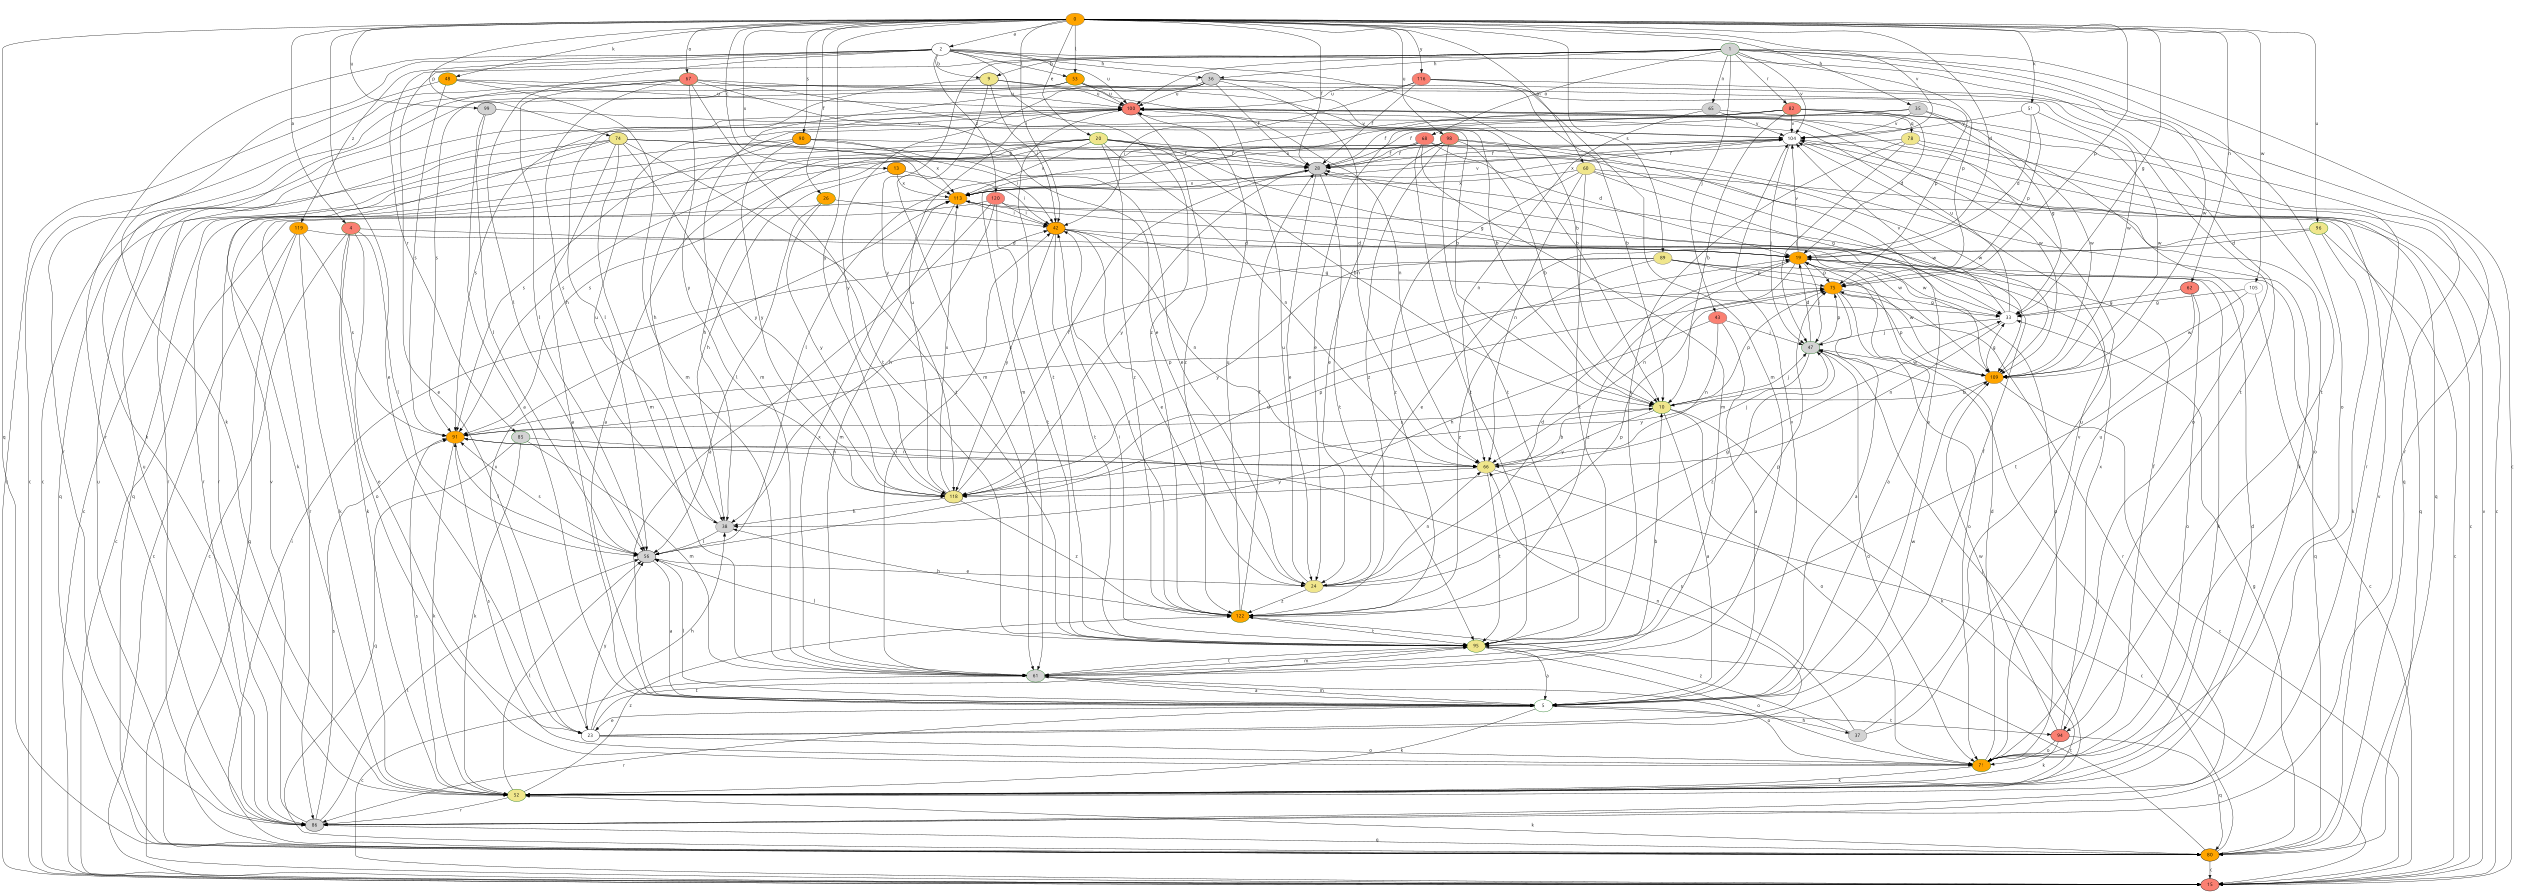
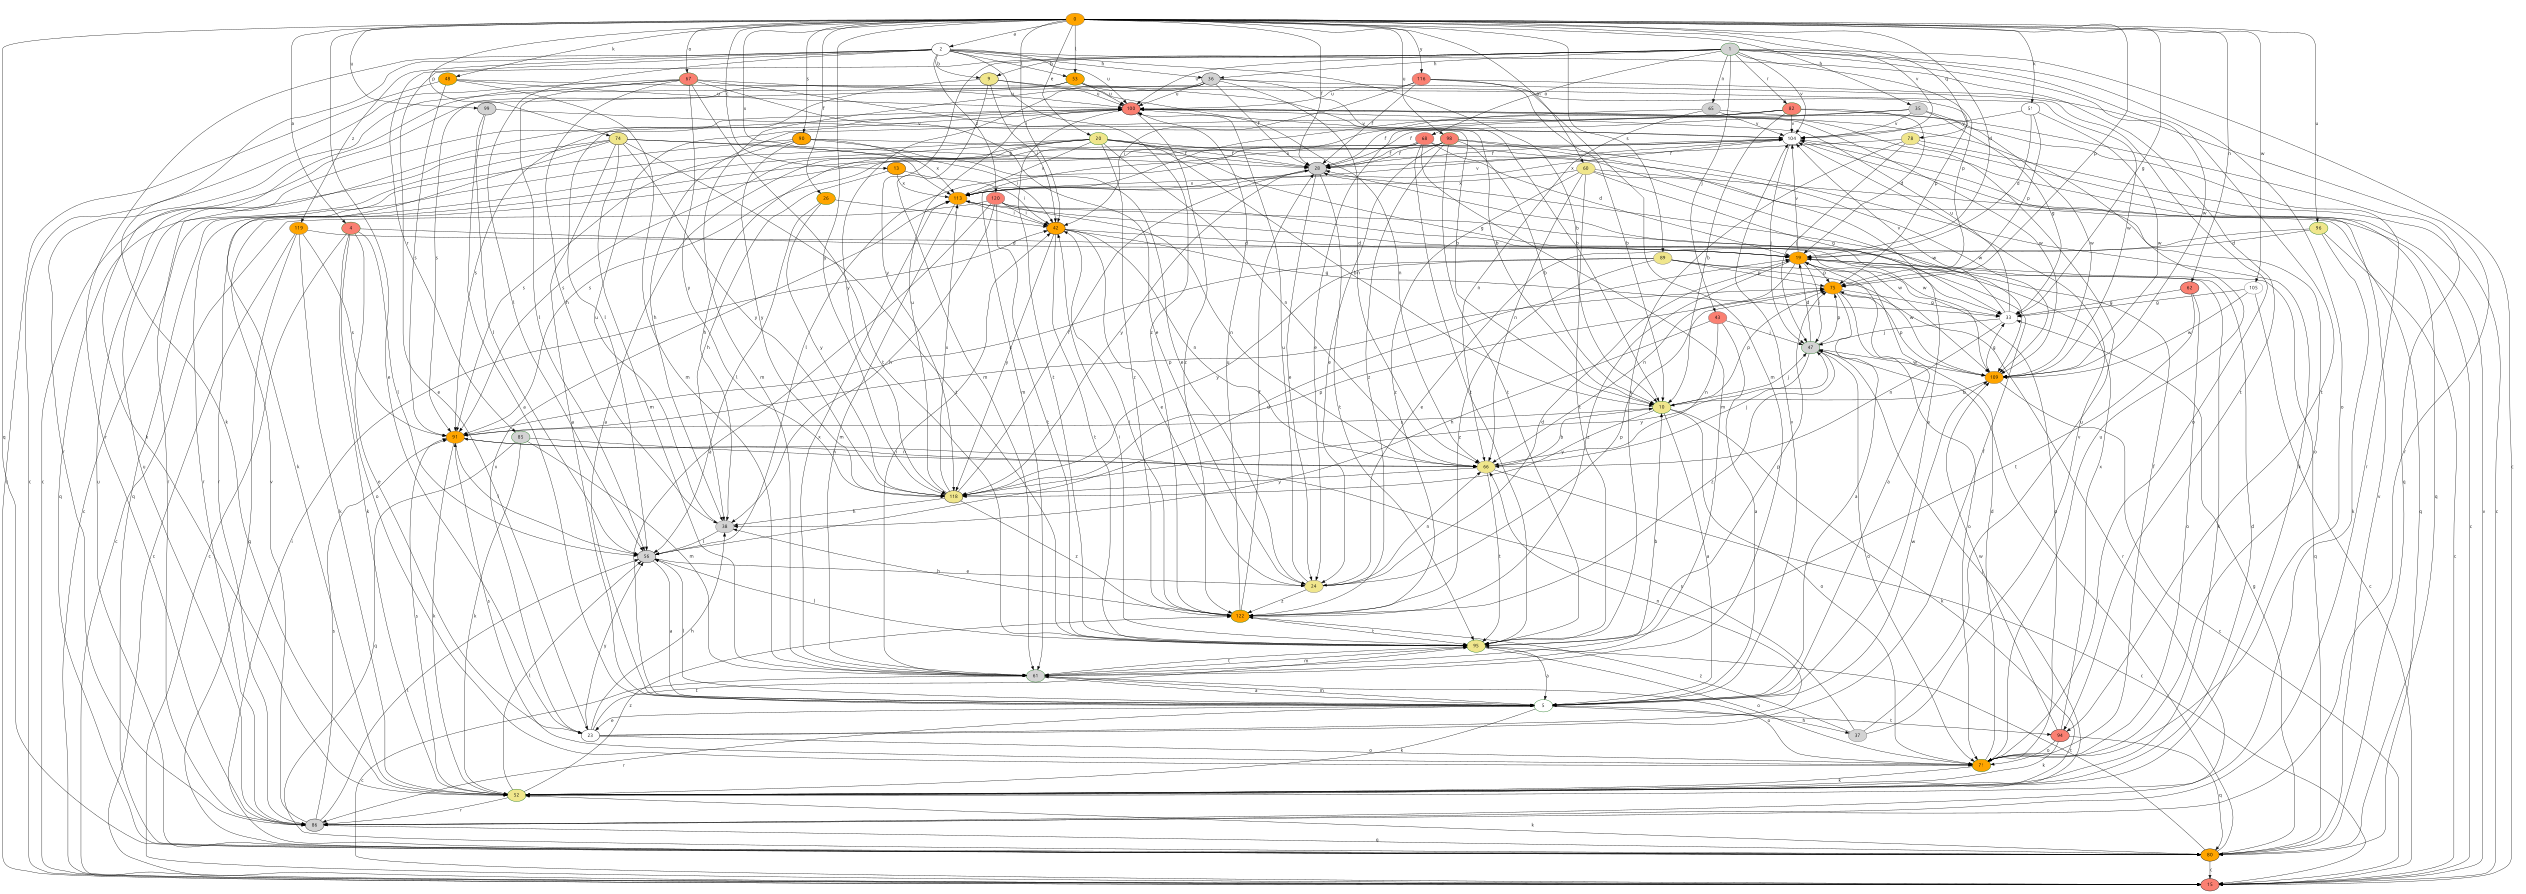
edge "82" -> "78": now "0" -> "78"
edge "113" -> "86": removed, label "r"
edge "120" -> "66": added, label "n"
edge "24" -> "33": removed, label "g"
edge "56" -> "91": removed, label "s"
